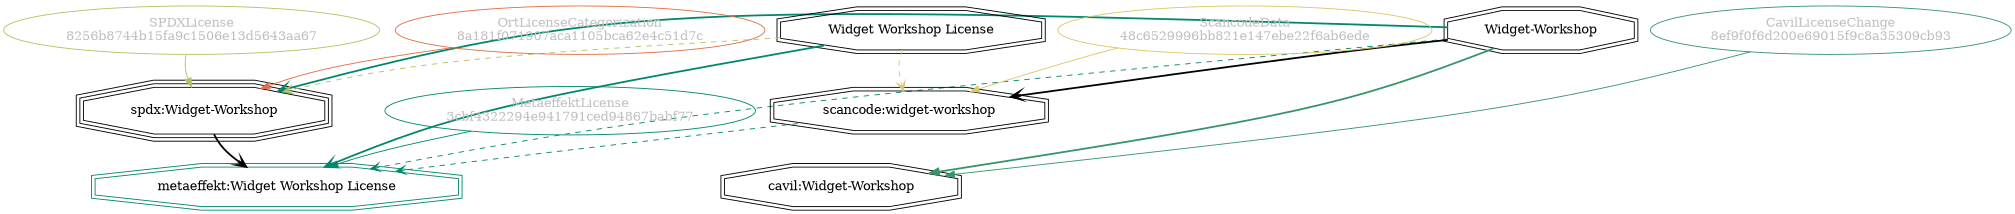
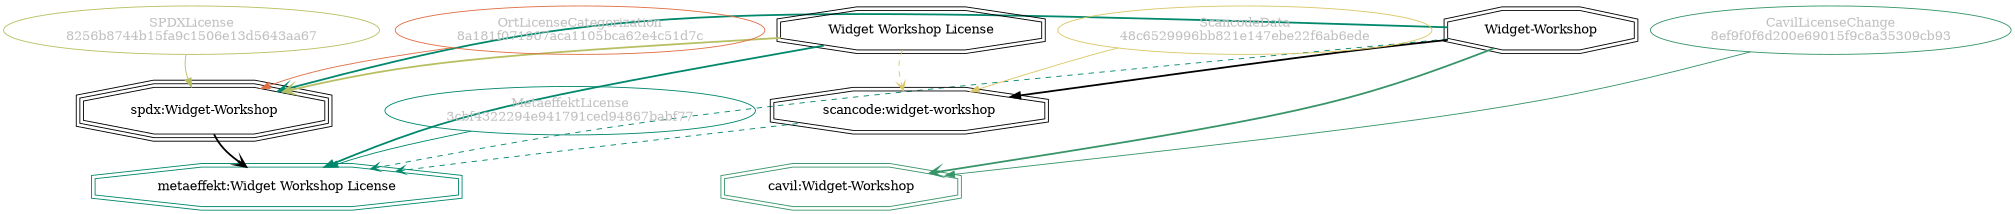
edge "Widget Workshop License" -> "spdx:Widget-Workshop": style dashed -> bold
edge "Widget-Workshop" -> "scancode:widget-workshop": arrowhead vee -> normal
edge "Widget Workshop License" -> "metaeffekt:Widget Workshop License": arrowhead vee -> normal
edge "Widget-Workshop" -> "cavil:Widget-Workshop": arrowhead normal -> vee
node "cavil:Widget-Workshop": color black -> #379469
